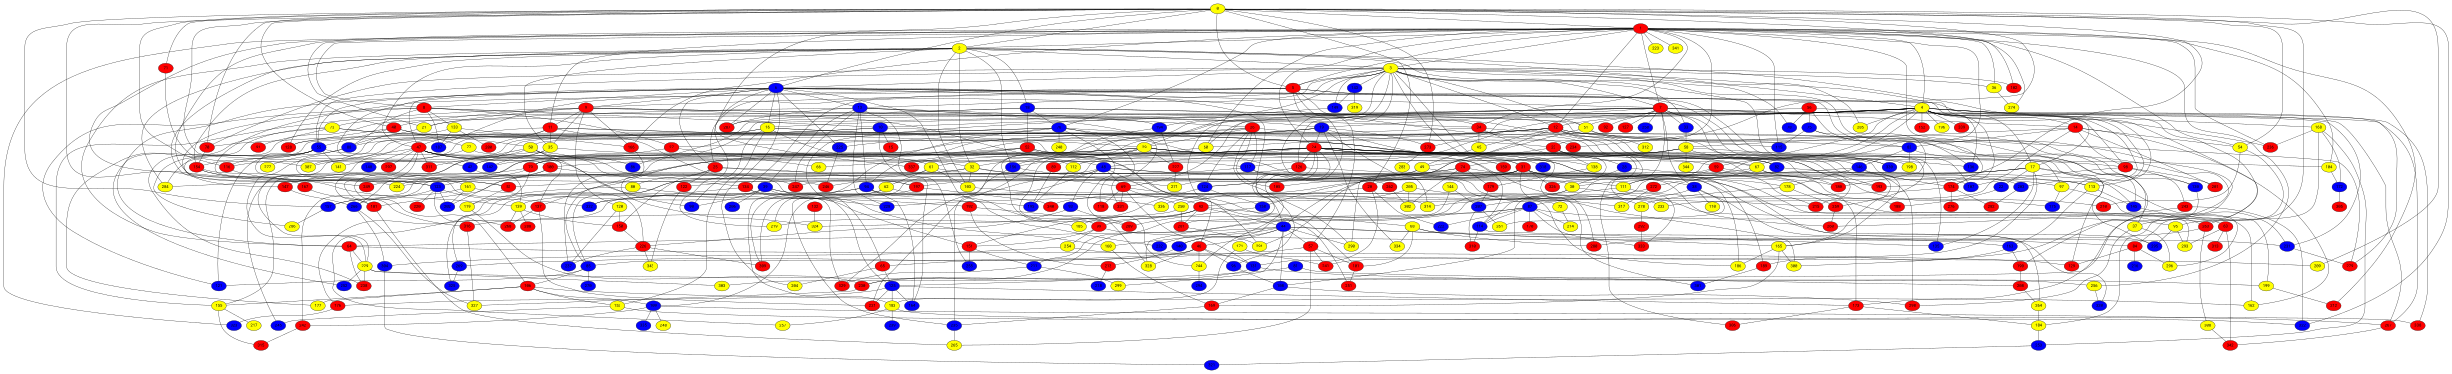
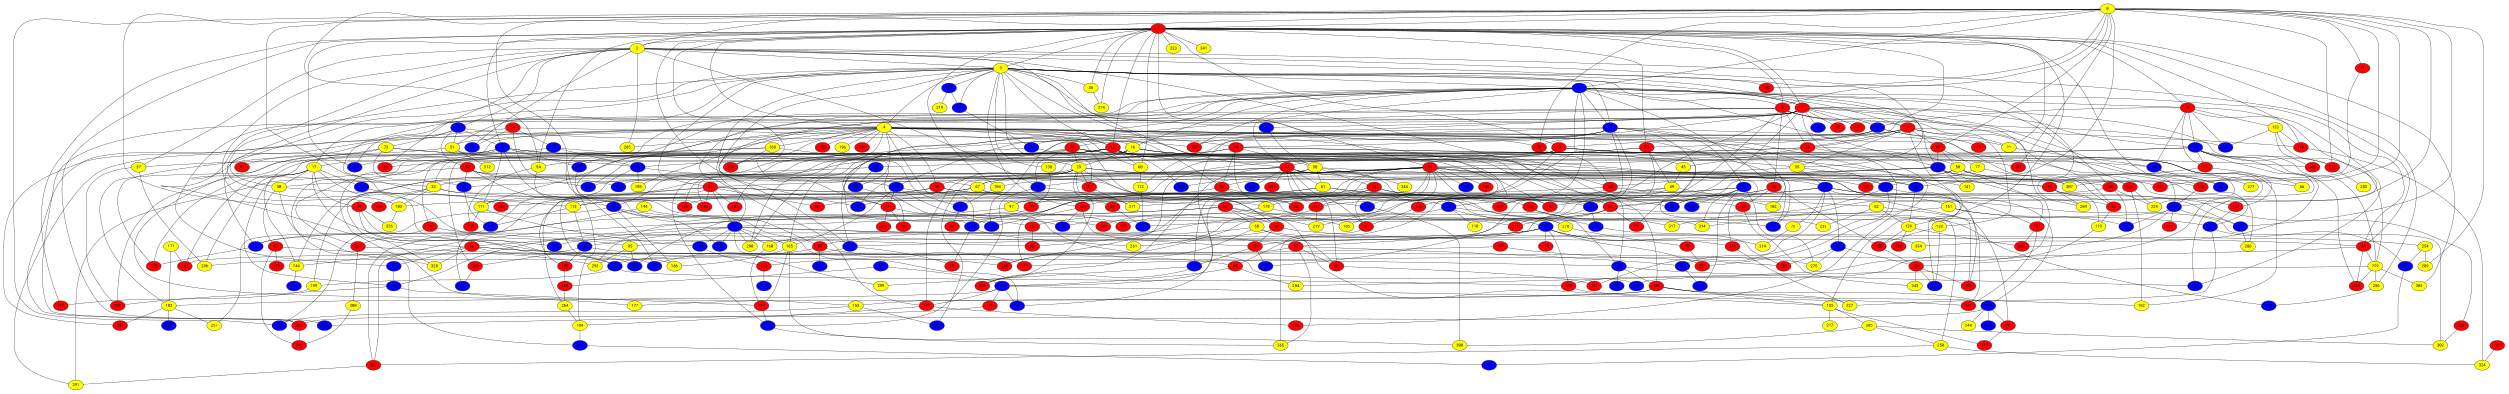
node "240": removed
node "80": removed
node "182": added
node "275": added
edge "155" -- "205": added
